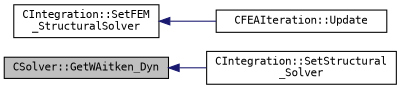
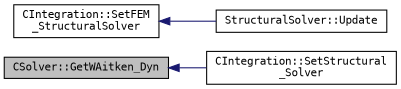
node "CFEAIteration::Update": label "CFEAIteration::Update" -> "StructuralSolver::Update"
